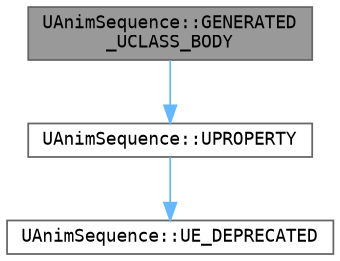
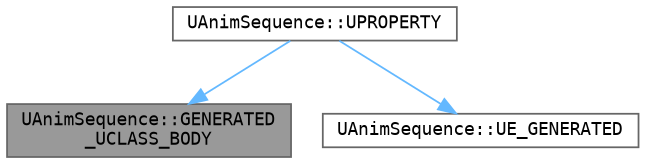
edge "UAnimSequence::GENERATED _UCLASS_BODY" -> "UAnimSequence::UPROPERTY": reversed
node "UAnimSequence::UE_DEPRECATED": label "UAnimSequence::UE_DEPRECATED" -> "UAnimSequence::UE_GENERATED"
